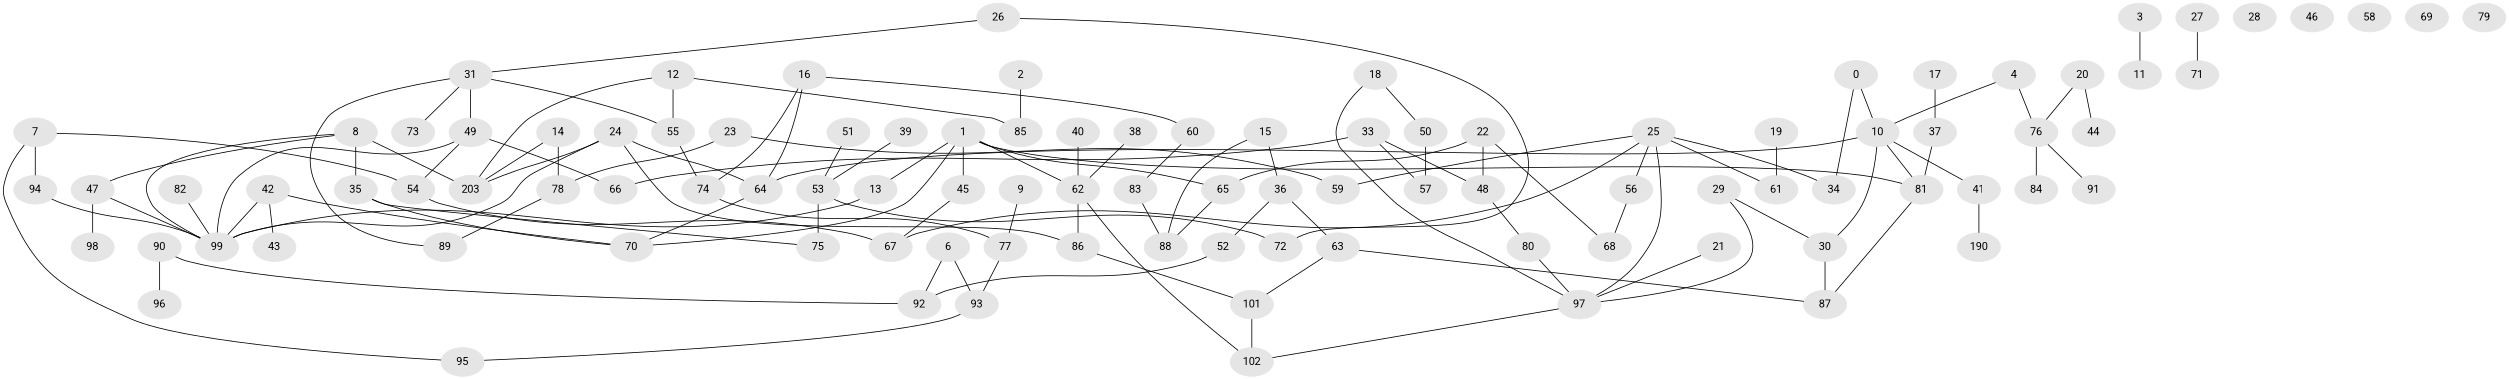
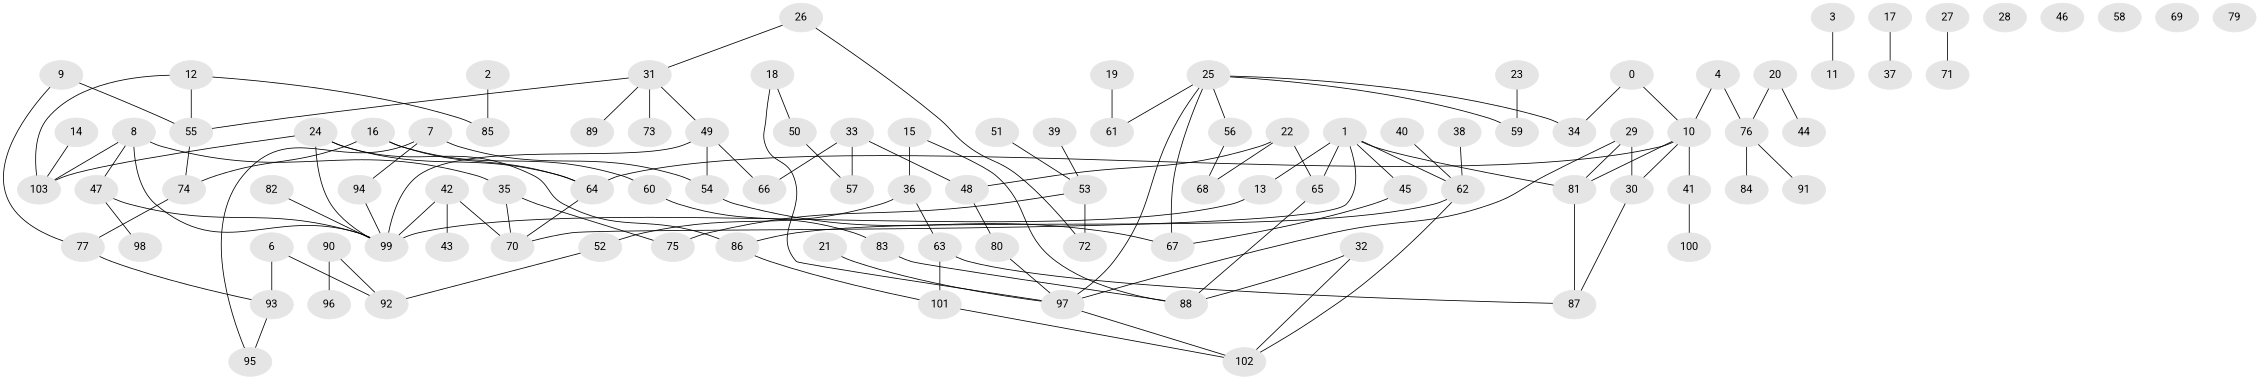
edge "9" -- "55": added
edge "37" -- "81": now "29" -- "81"
node "203": label "203" -> "103"
node "78": removed
node "32": added
node "190": label "190" -> "100"
